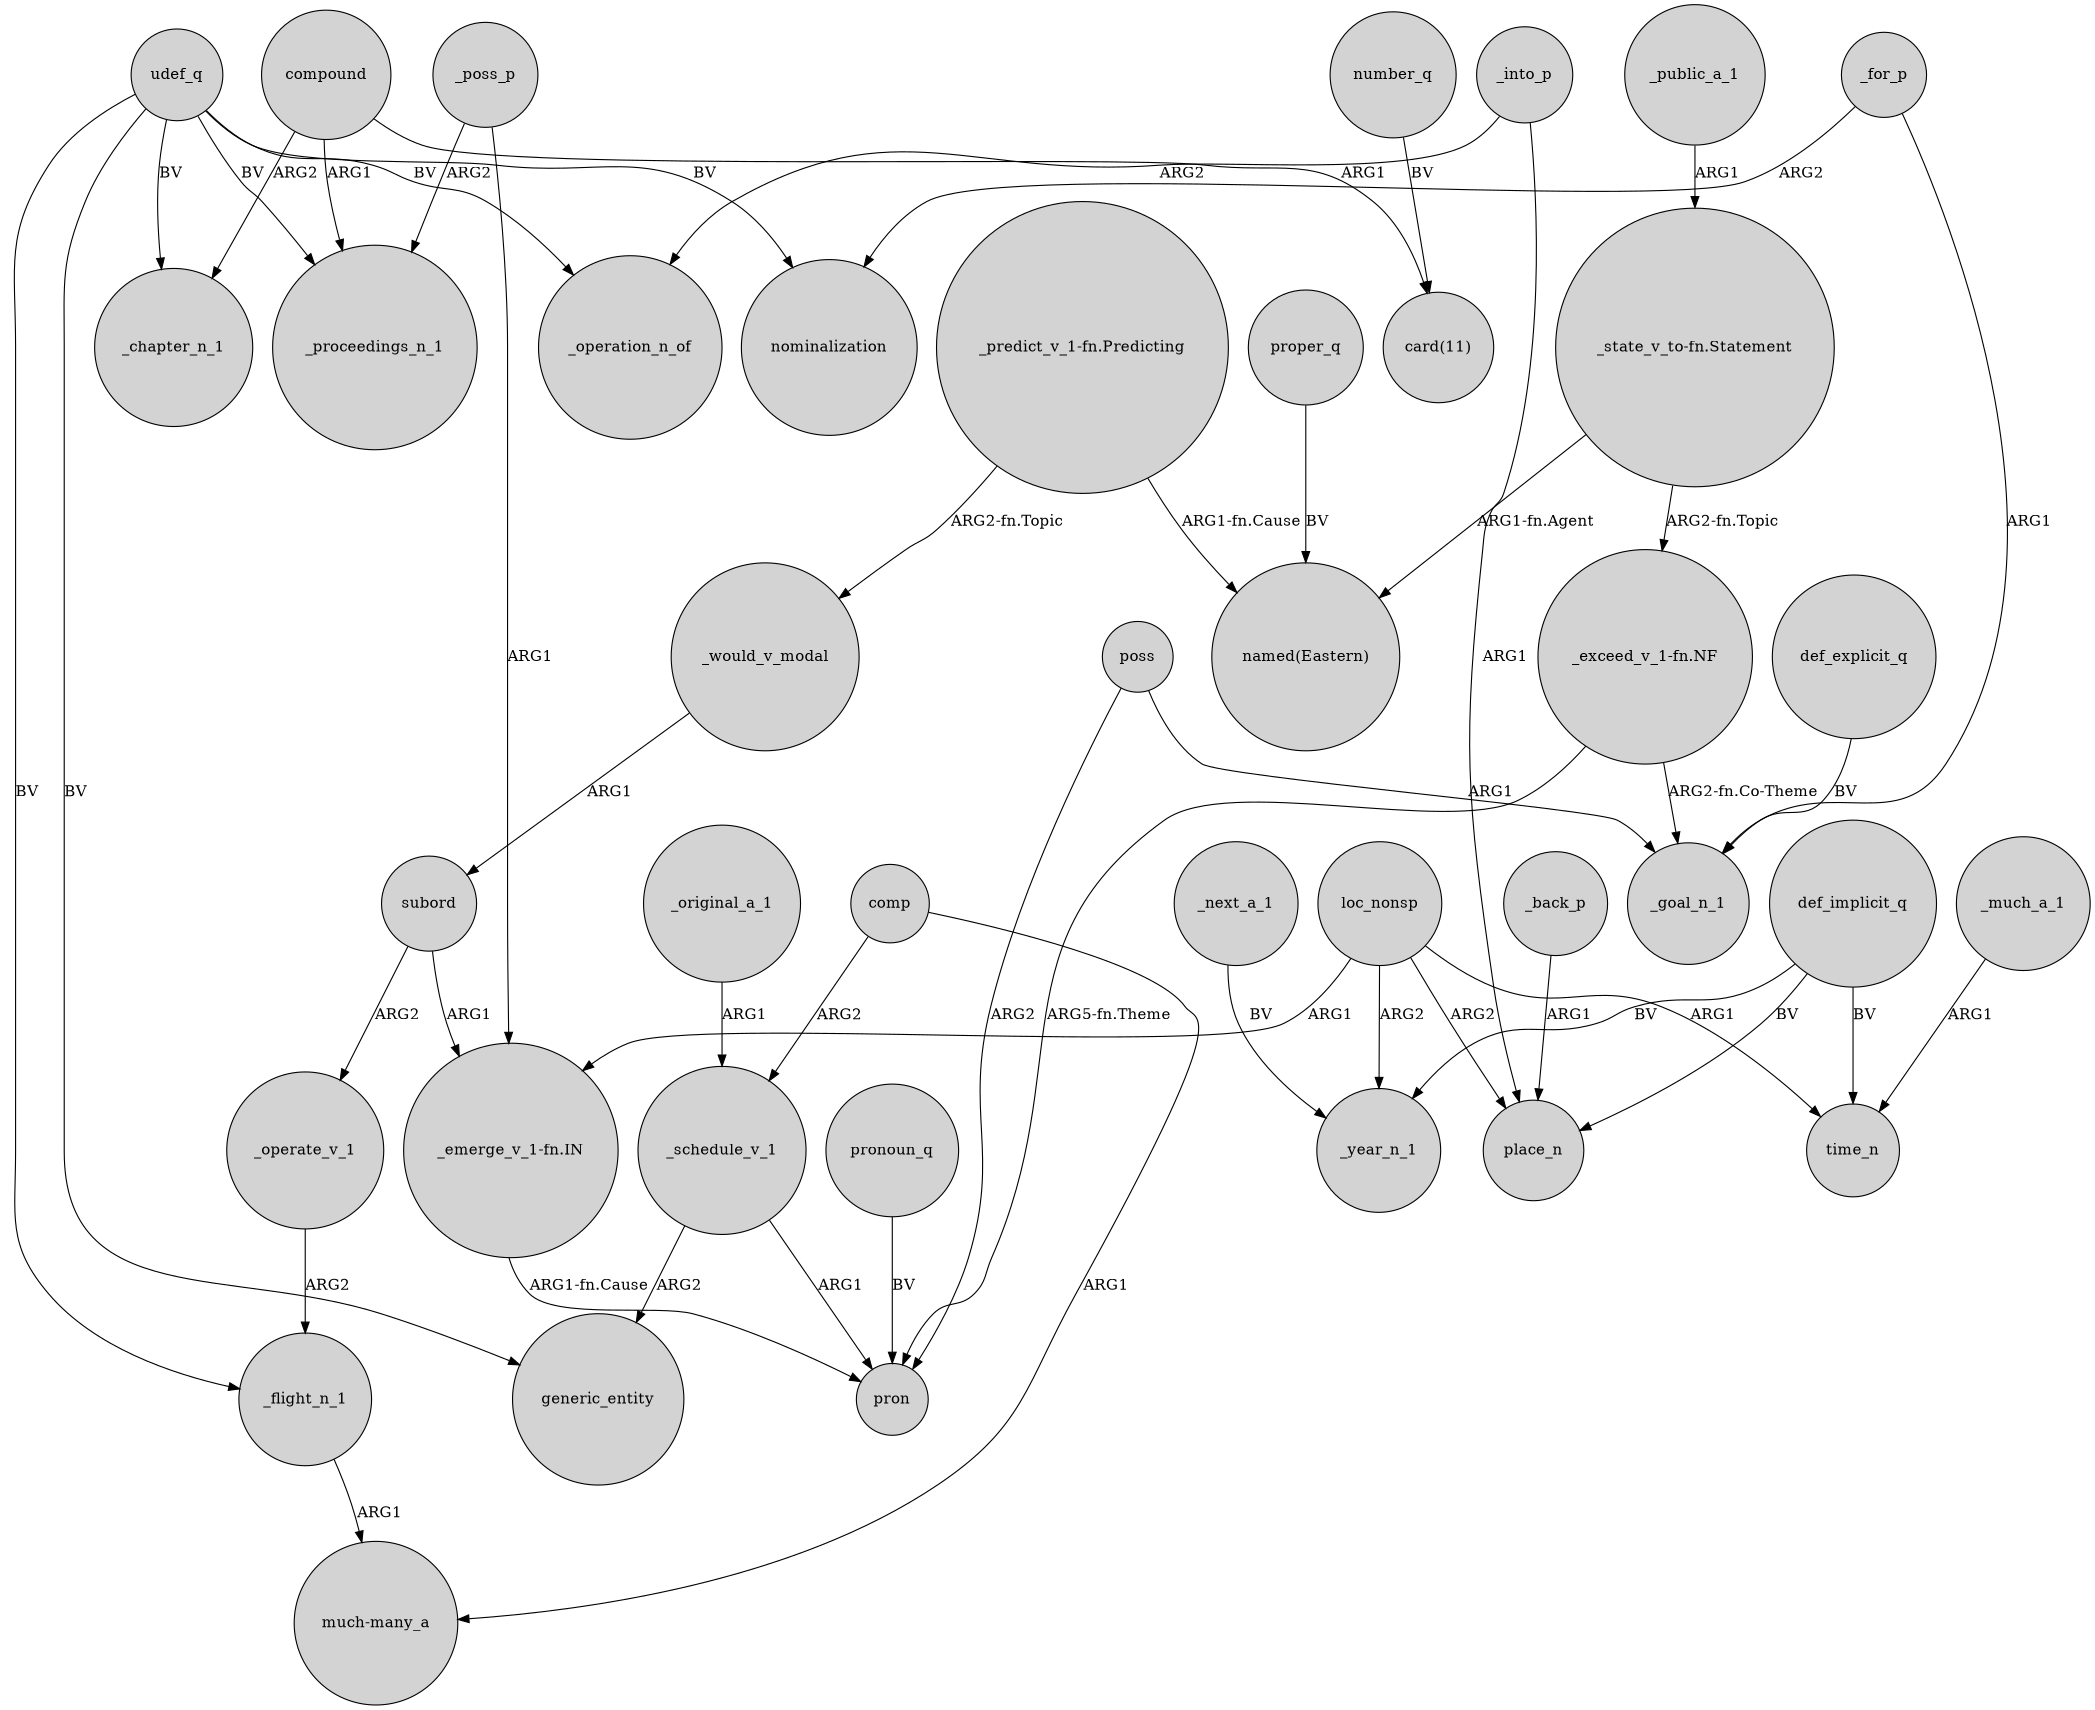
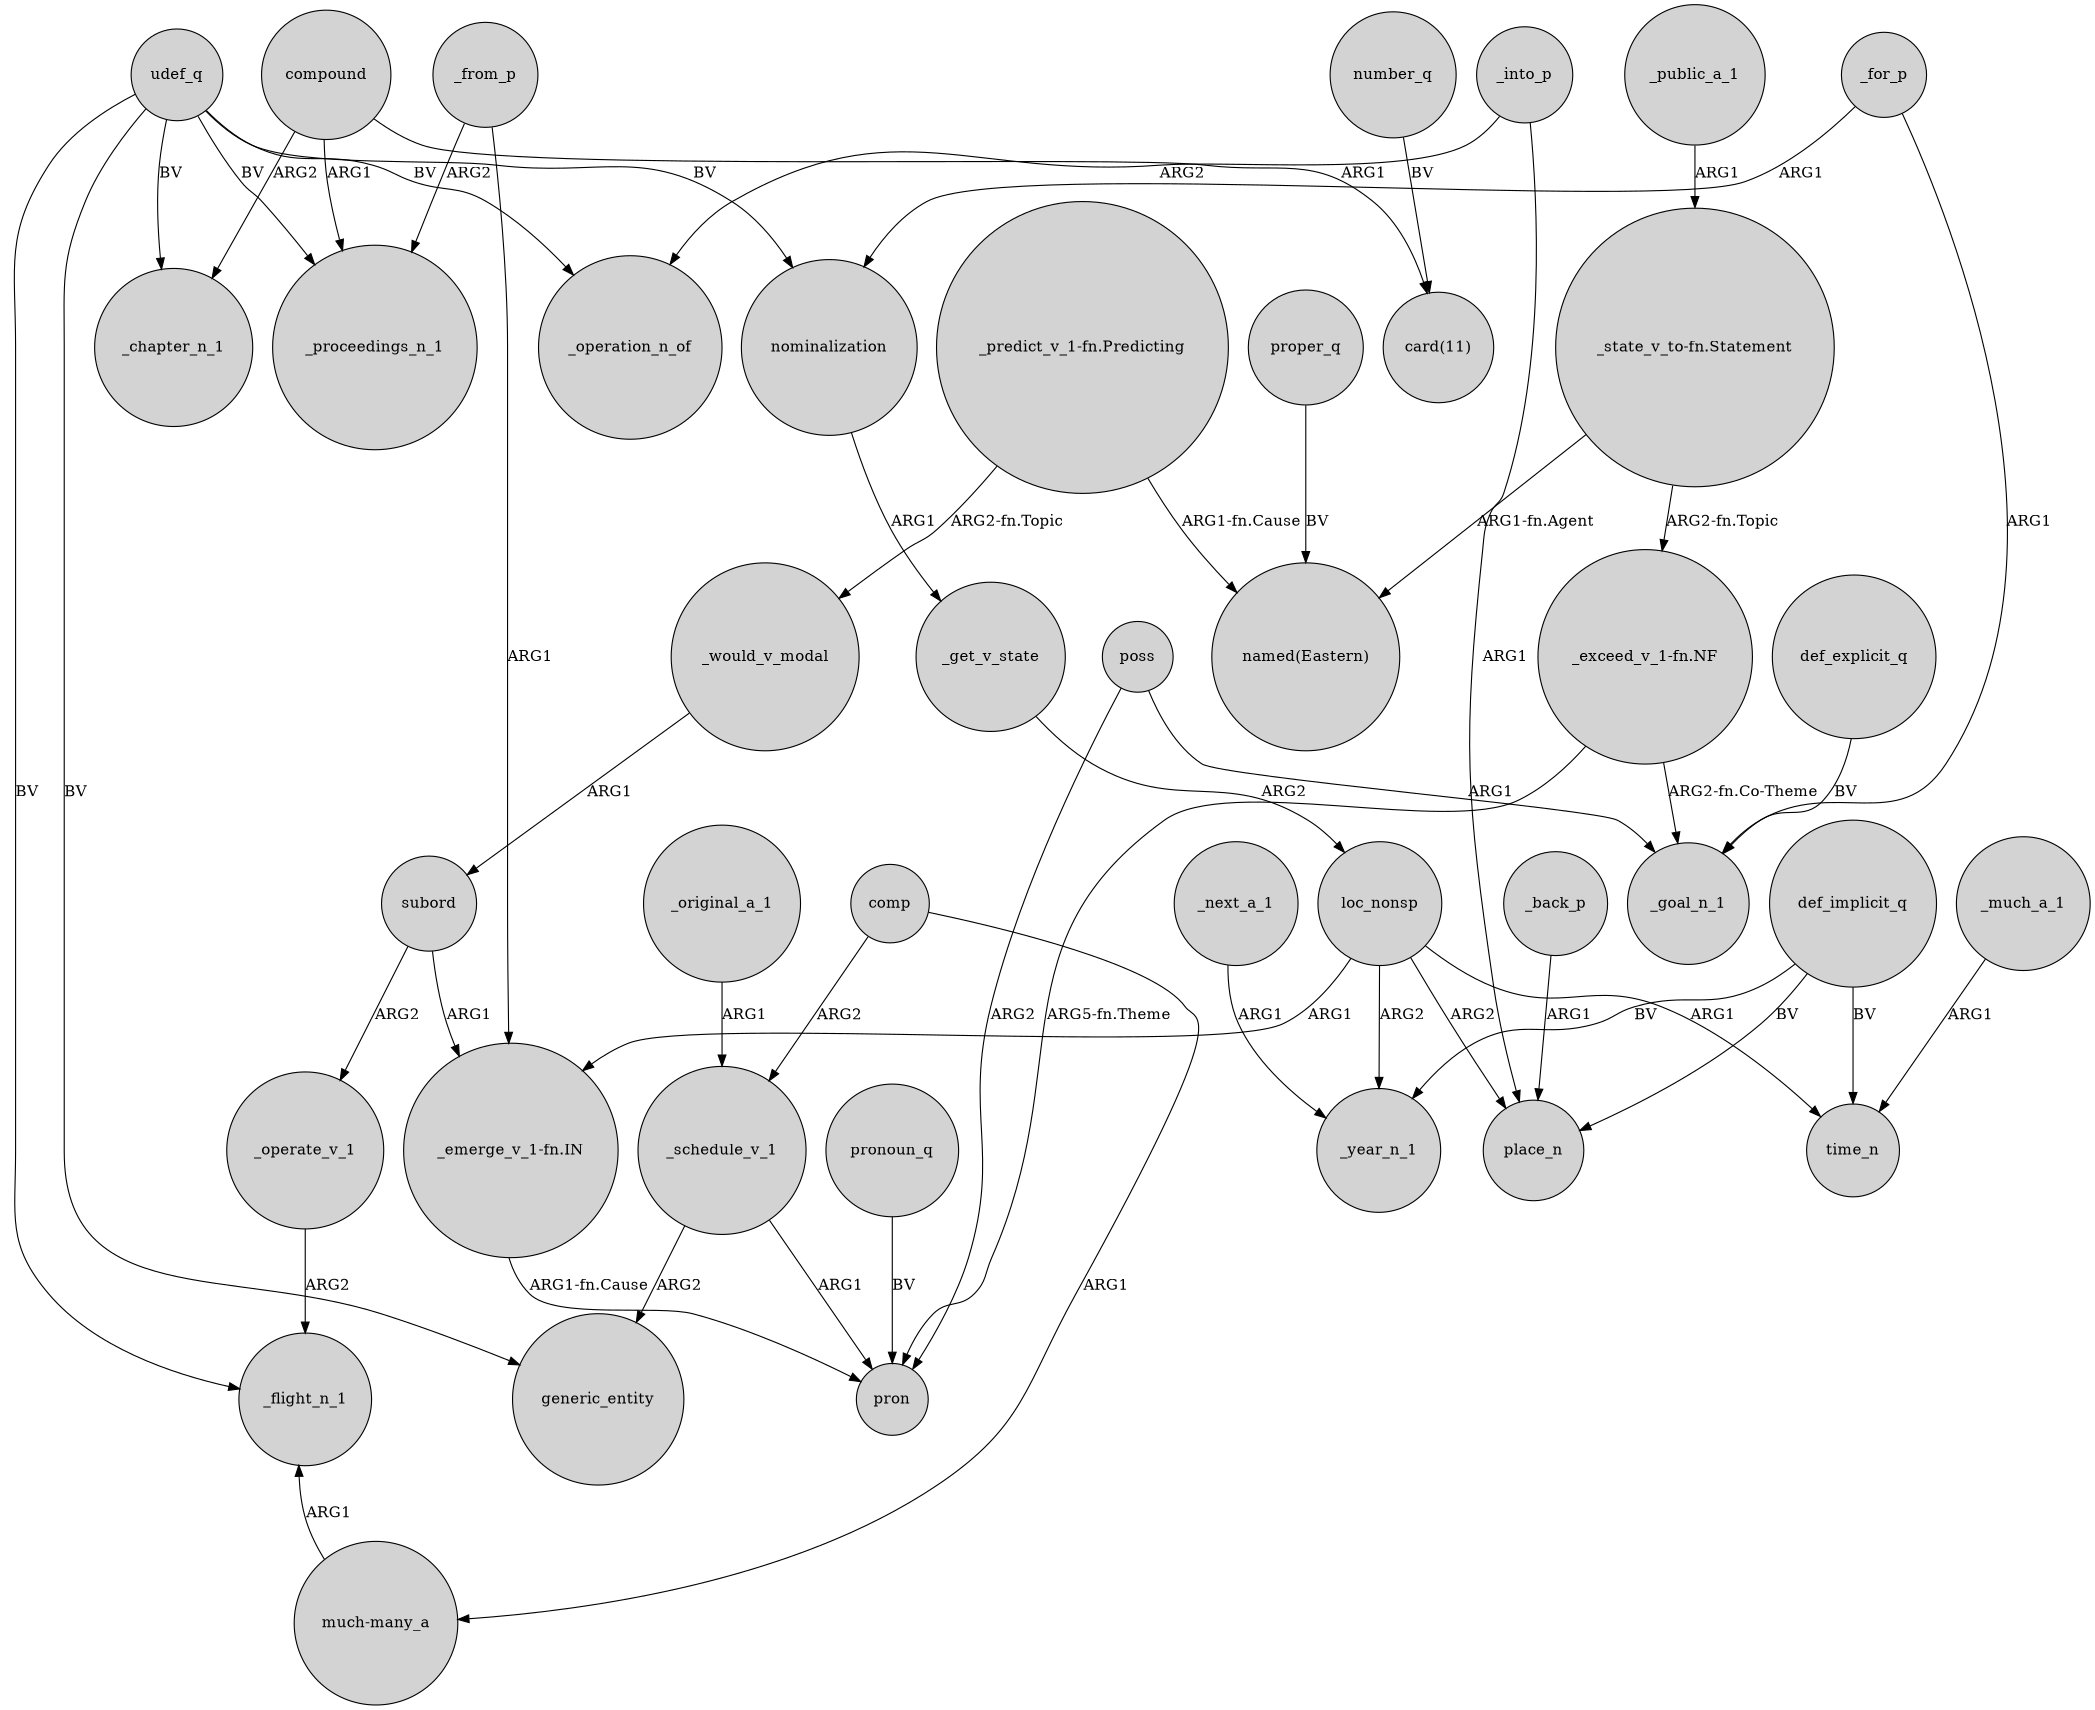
node "_poss_p": label "_poss_p" -> "_from_p"
edge "_for_p" -> "nominalization": label "ARG2" -> "ARG1"
node "_get_v_state": added
edge "_next_a_1" -> "_year_n_1": label "BV" -> "ARG1"
edge "_flight_n_1" -> "much-many_a": reversed
